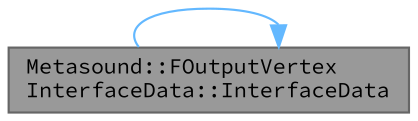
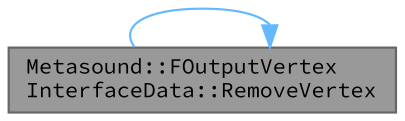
node "Metasound::FOutputVertex InterfaceData::InterfaceData": label "Metasound::FOutputVertex InterfaceData::InterfaceData" -> "Metasound::FOutputVertex InterfaceData::RemoveVertex"
